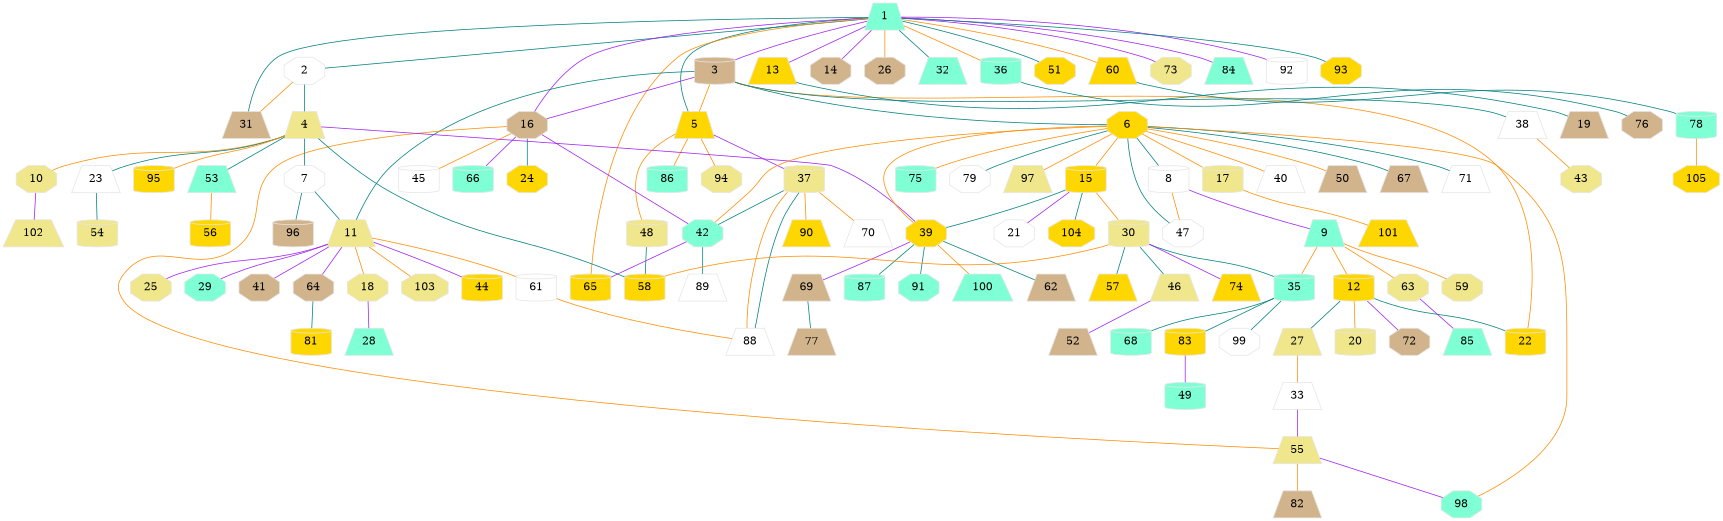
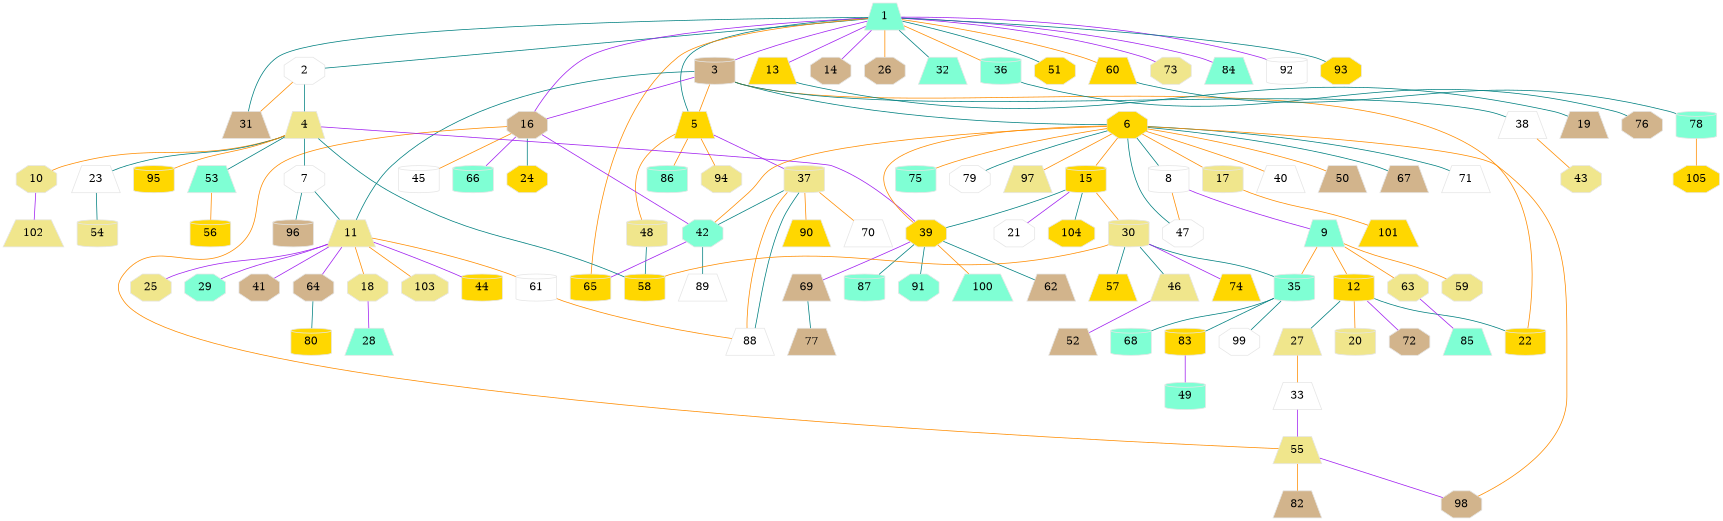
node "81": label "81" -> "80"
node "98": fillcolor aquamarine -> tan
